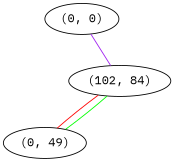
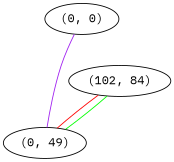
edge "(0, 0)" -- "(102, 84)": now "(0, 0)" -- "(0, 49)"
